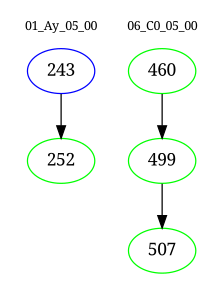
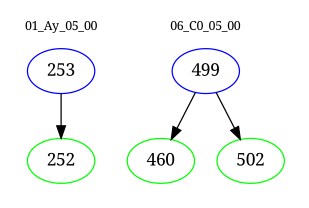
node "243": label "243" -> "253"
edge "460" -> "499": reversed
node "499": color green -> blue
node "507": label "507" -> "502"
